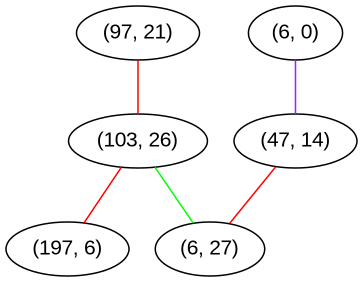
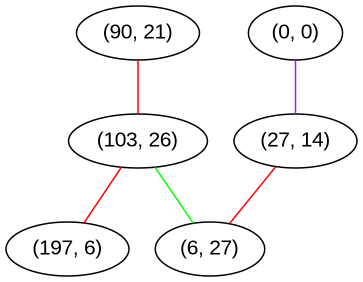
node "(97, 21)": label "(97, 21)" -> "(90, 21)"
node "(6, 0)": label "(6, 0)" -> "(0, 0)"
node "(47, 14)": label "(47, 14)" -> "(27, 14)"
